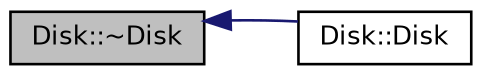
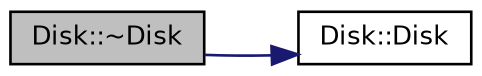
edge "Disk::Disk" -> "Disk::~Disk": reversed
